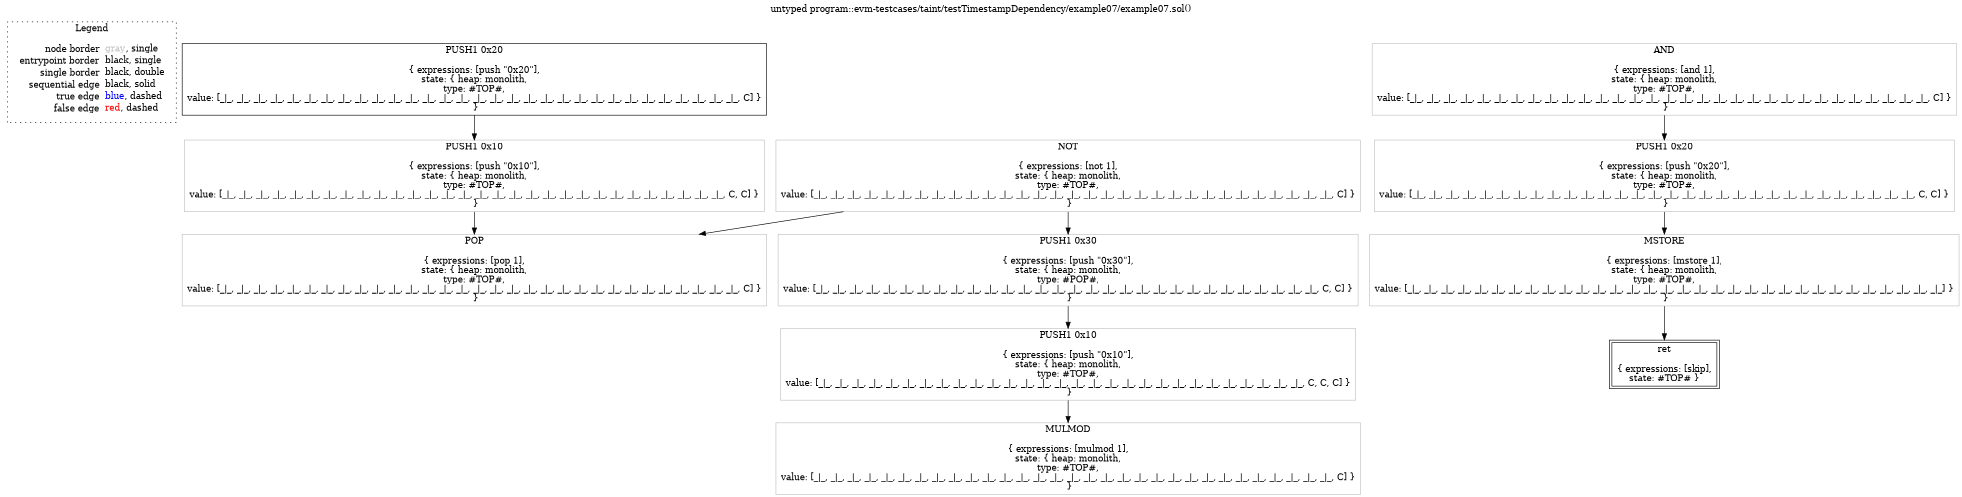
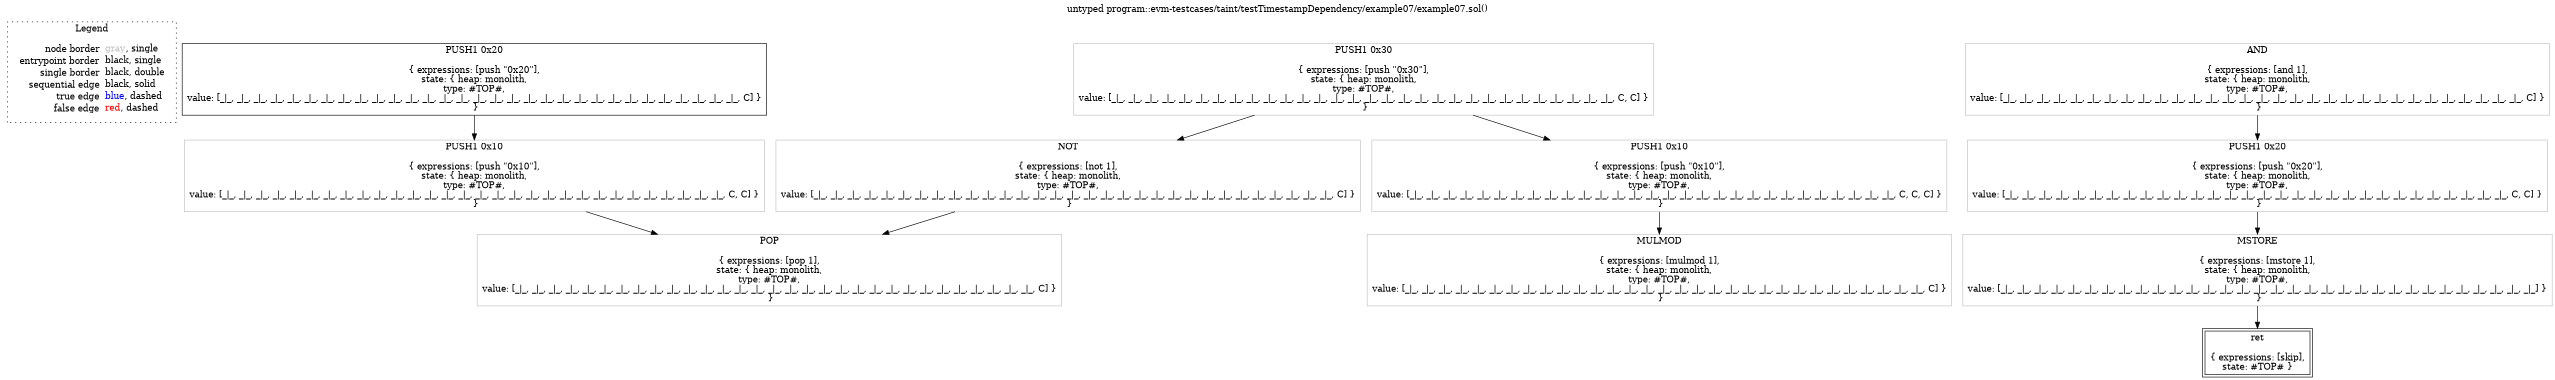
edge "NOT" -> "PUSH1 0x30": reversed
node "PUSH1 0x30": text "type: #POP#," -> "type: #TOP#,"
